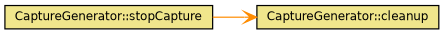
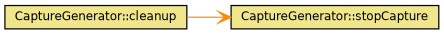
edge "CaptureGenerator::stopCapture" -> "CaptureGenerator::cleanup": reversed
